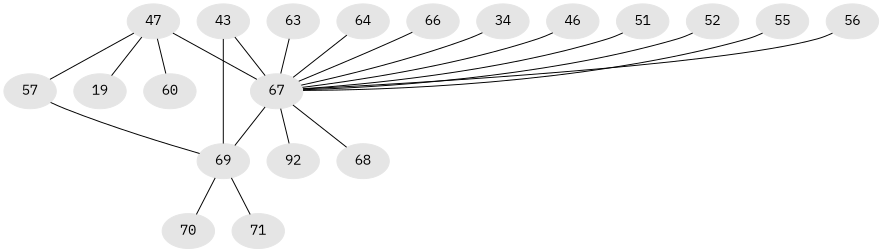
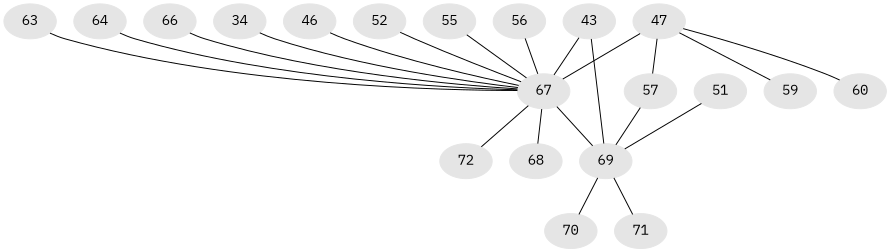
edge "51" -- "67": now "51" -- "69"
node "19": label "19" -> "59"
node "92": label "92" -> "72"
